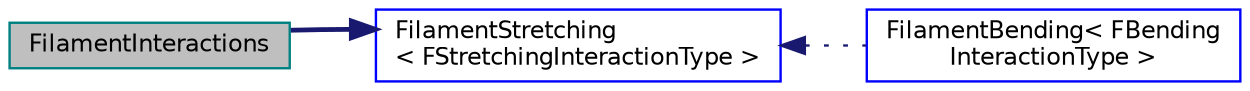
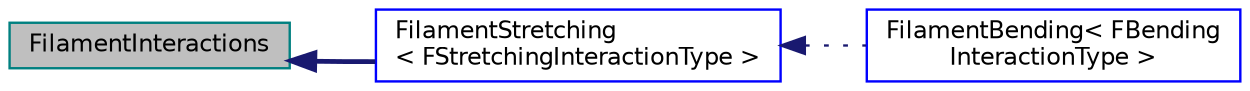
edge "FilamentInteractions" -> "FilamentStretching < FStretchingInteractionType >": reversed
